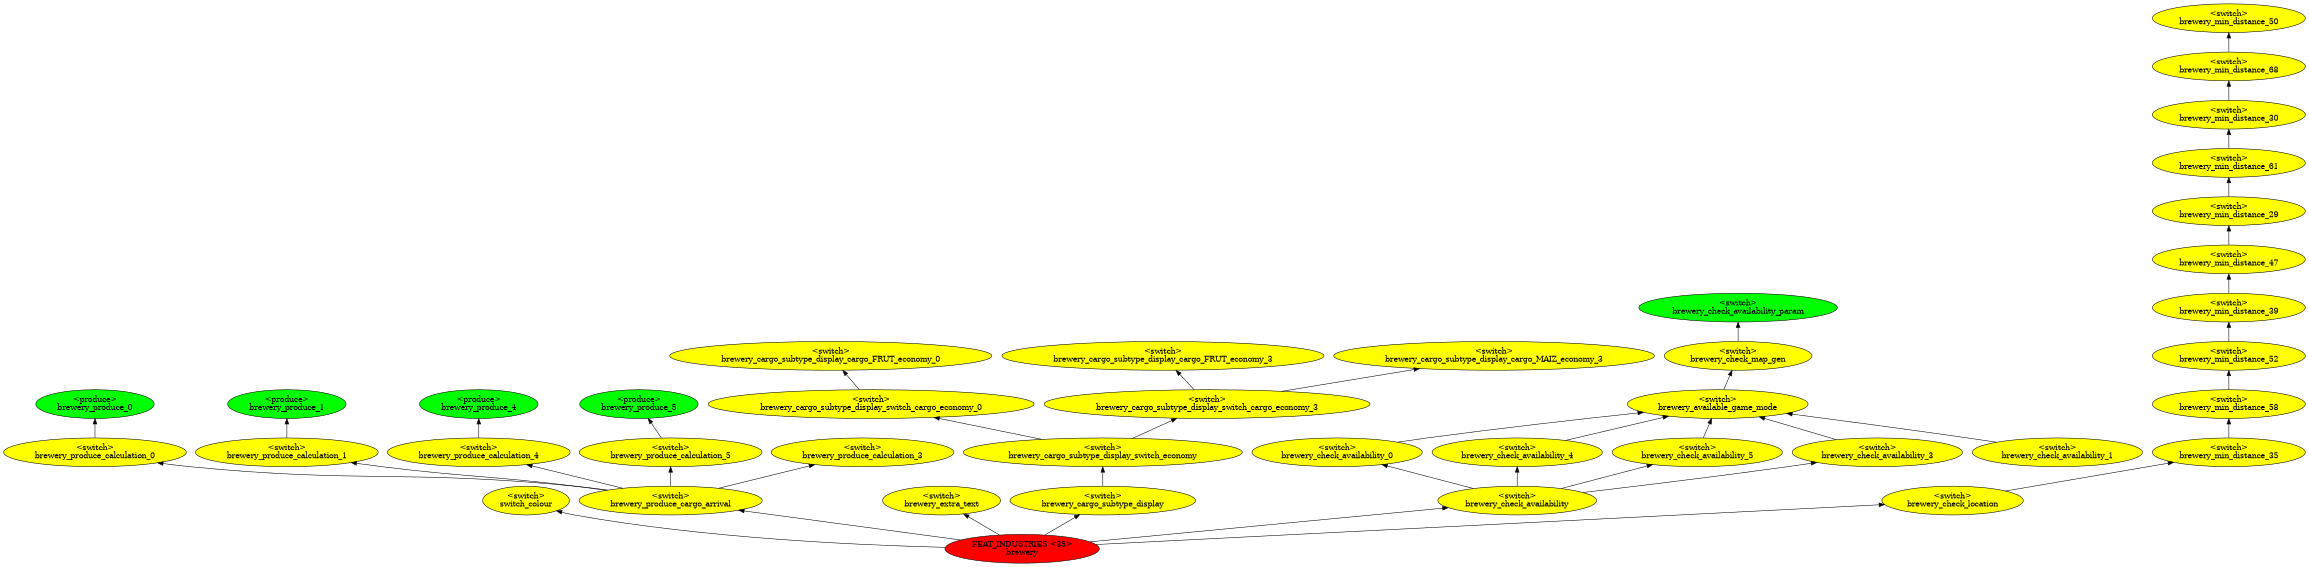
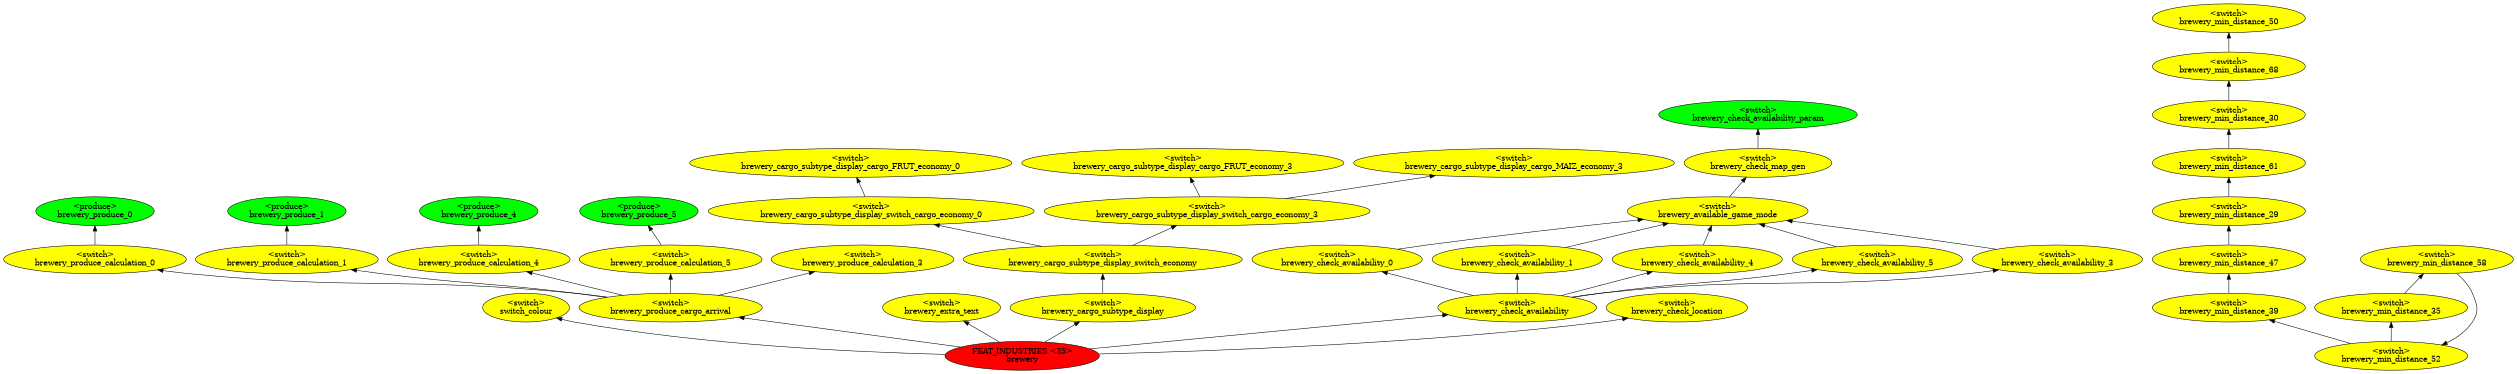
edge "<switch> brewery_check_availability" -> "<switch> brewery_check_availability_1": added
edge "<switch> brewery_check_location" -> "<switch> brewery_min_distance_35": now "<switch> brewery_min_distance_52" -> "<switch> brewery_min_distance_35"
